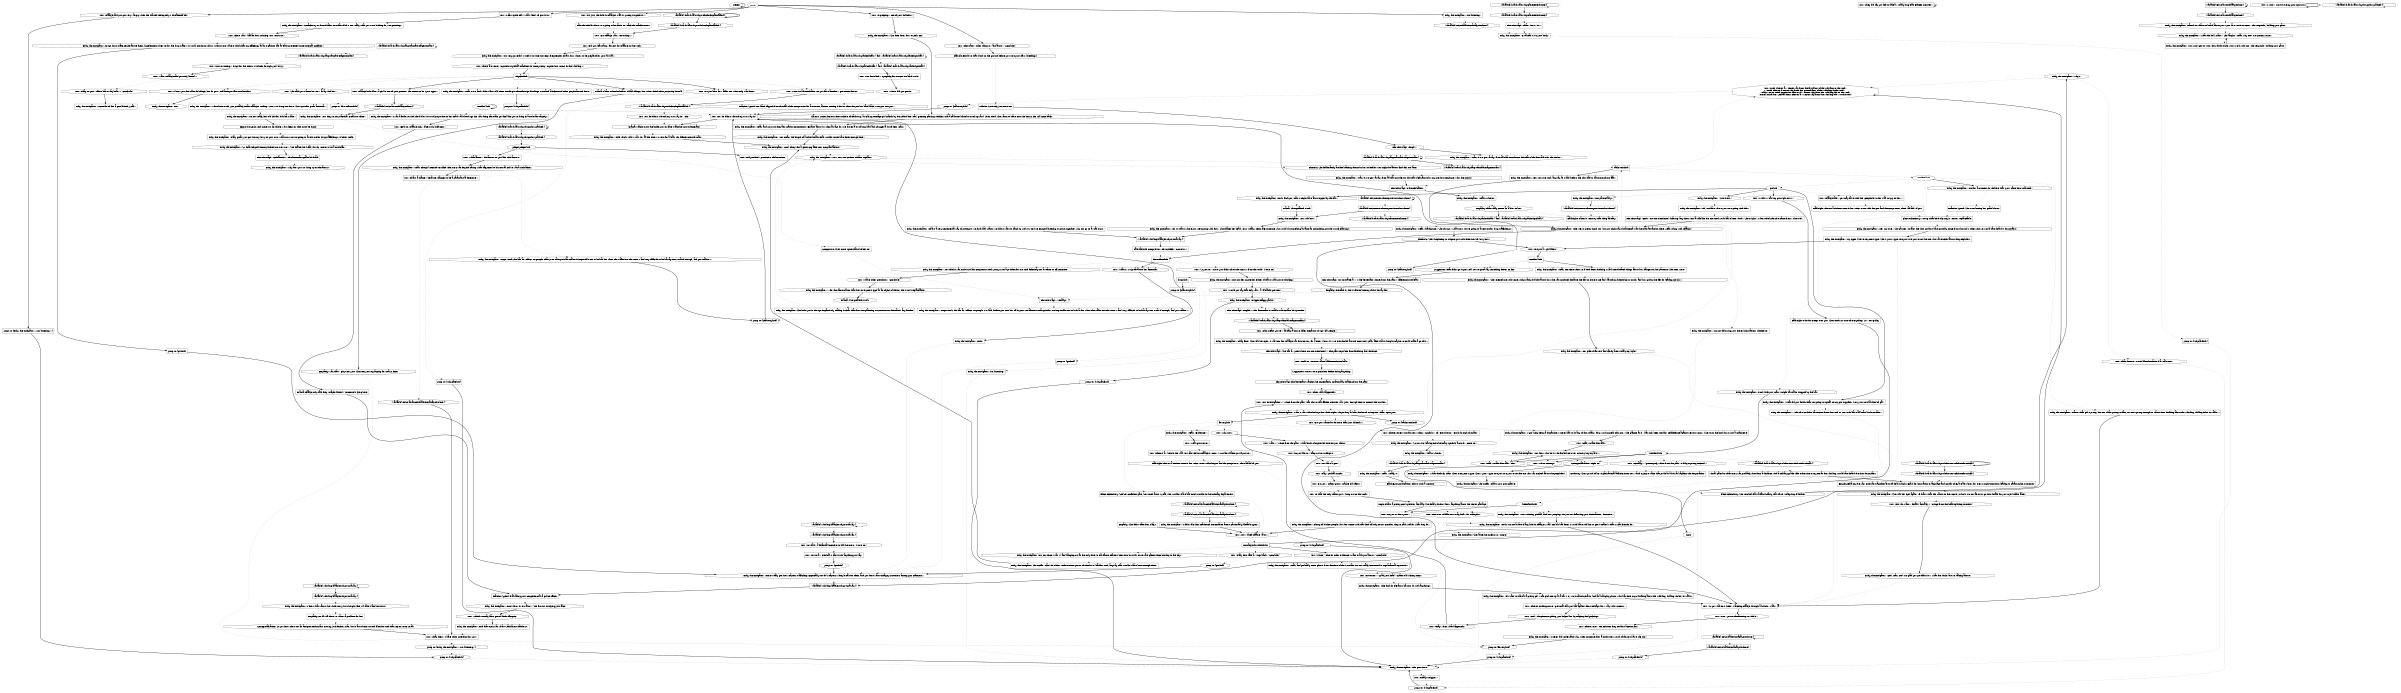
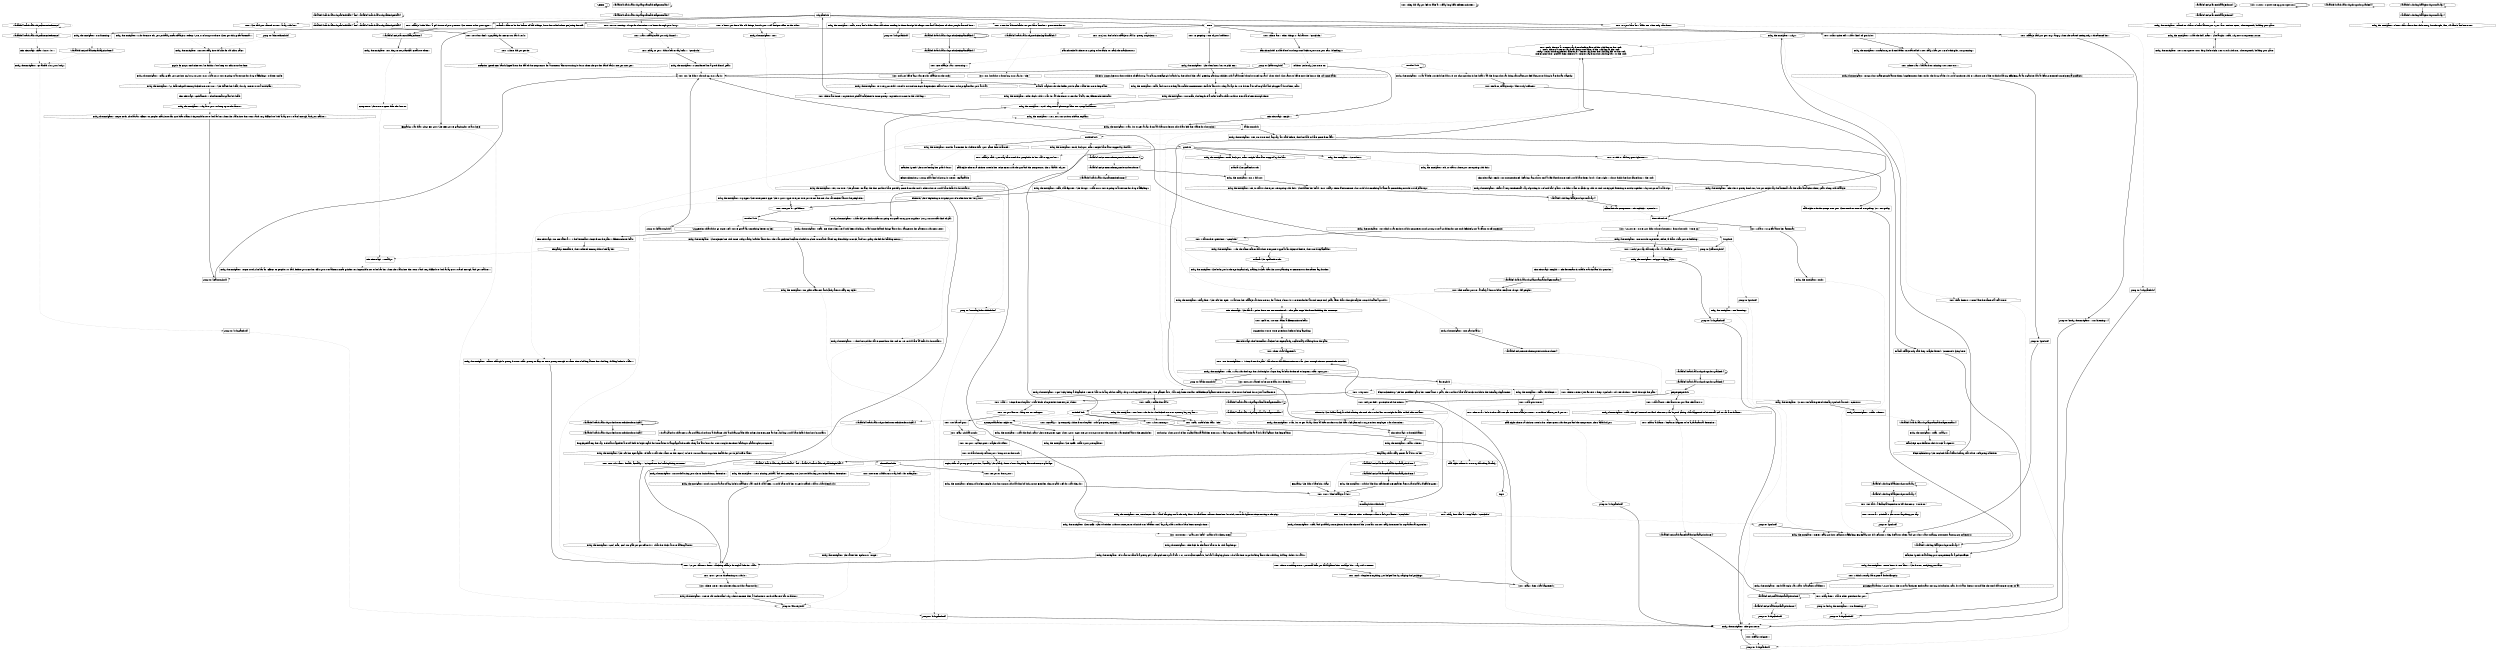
edge "rubycasehub" -> "store": added
node "Jump to: [theroofisonhub]": shape box -> octagon
node "Jump to: [toomanyhubswithinhubs]": added
node "Empathy: No ill will there. It wasn't a problem for her.": removed
